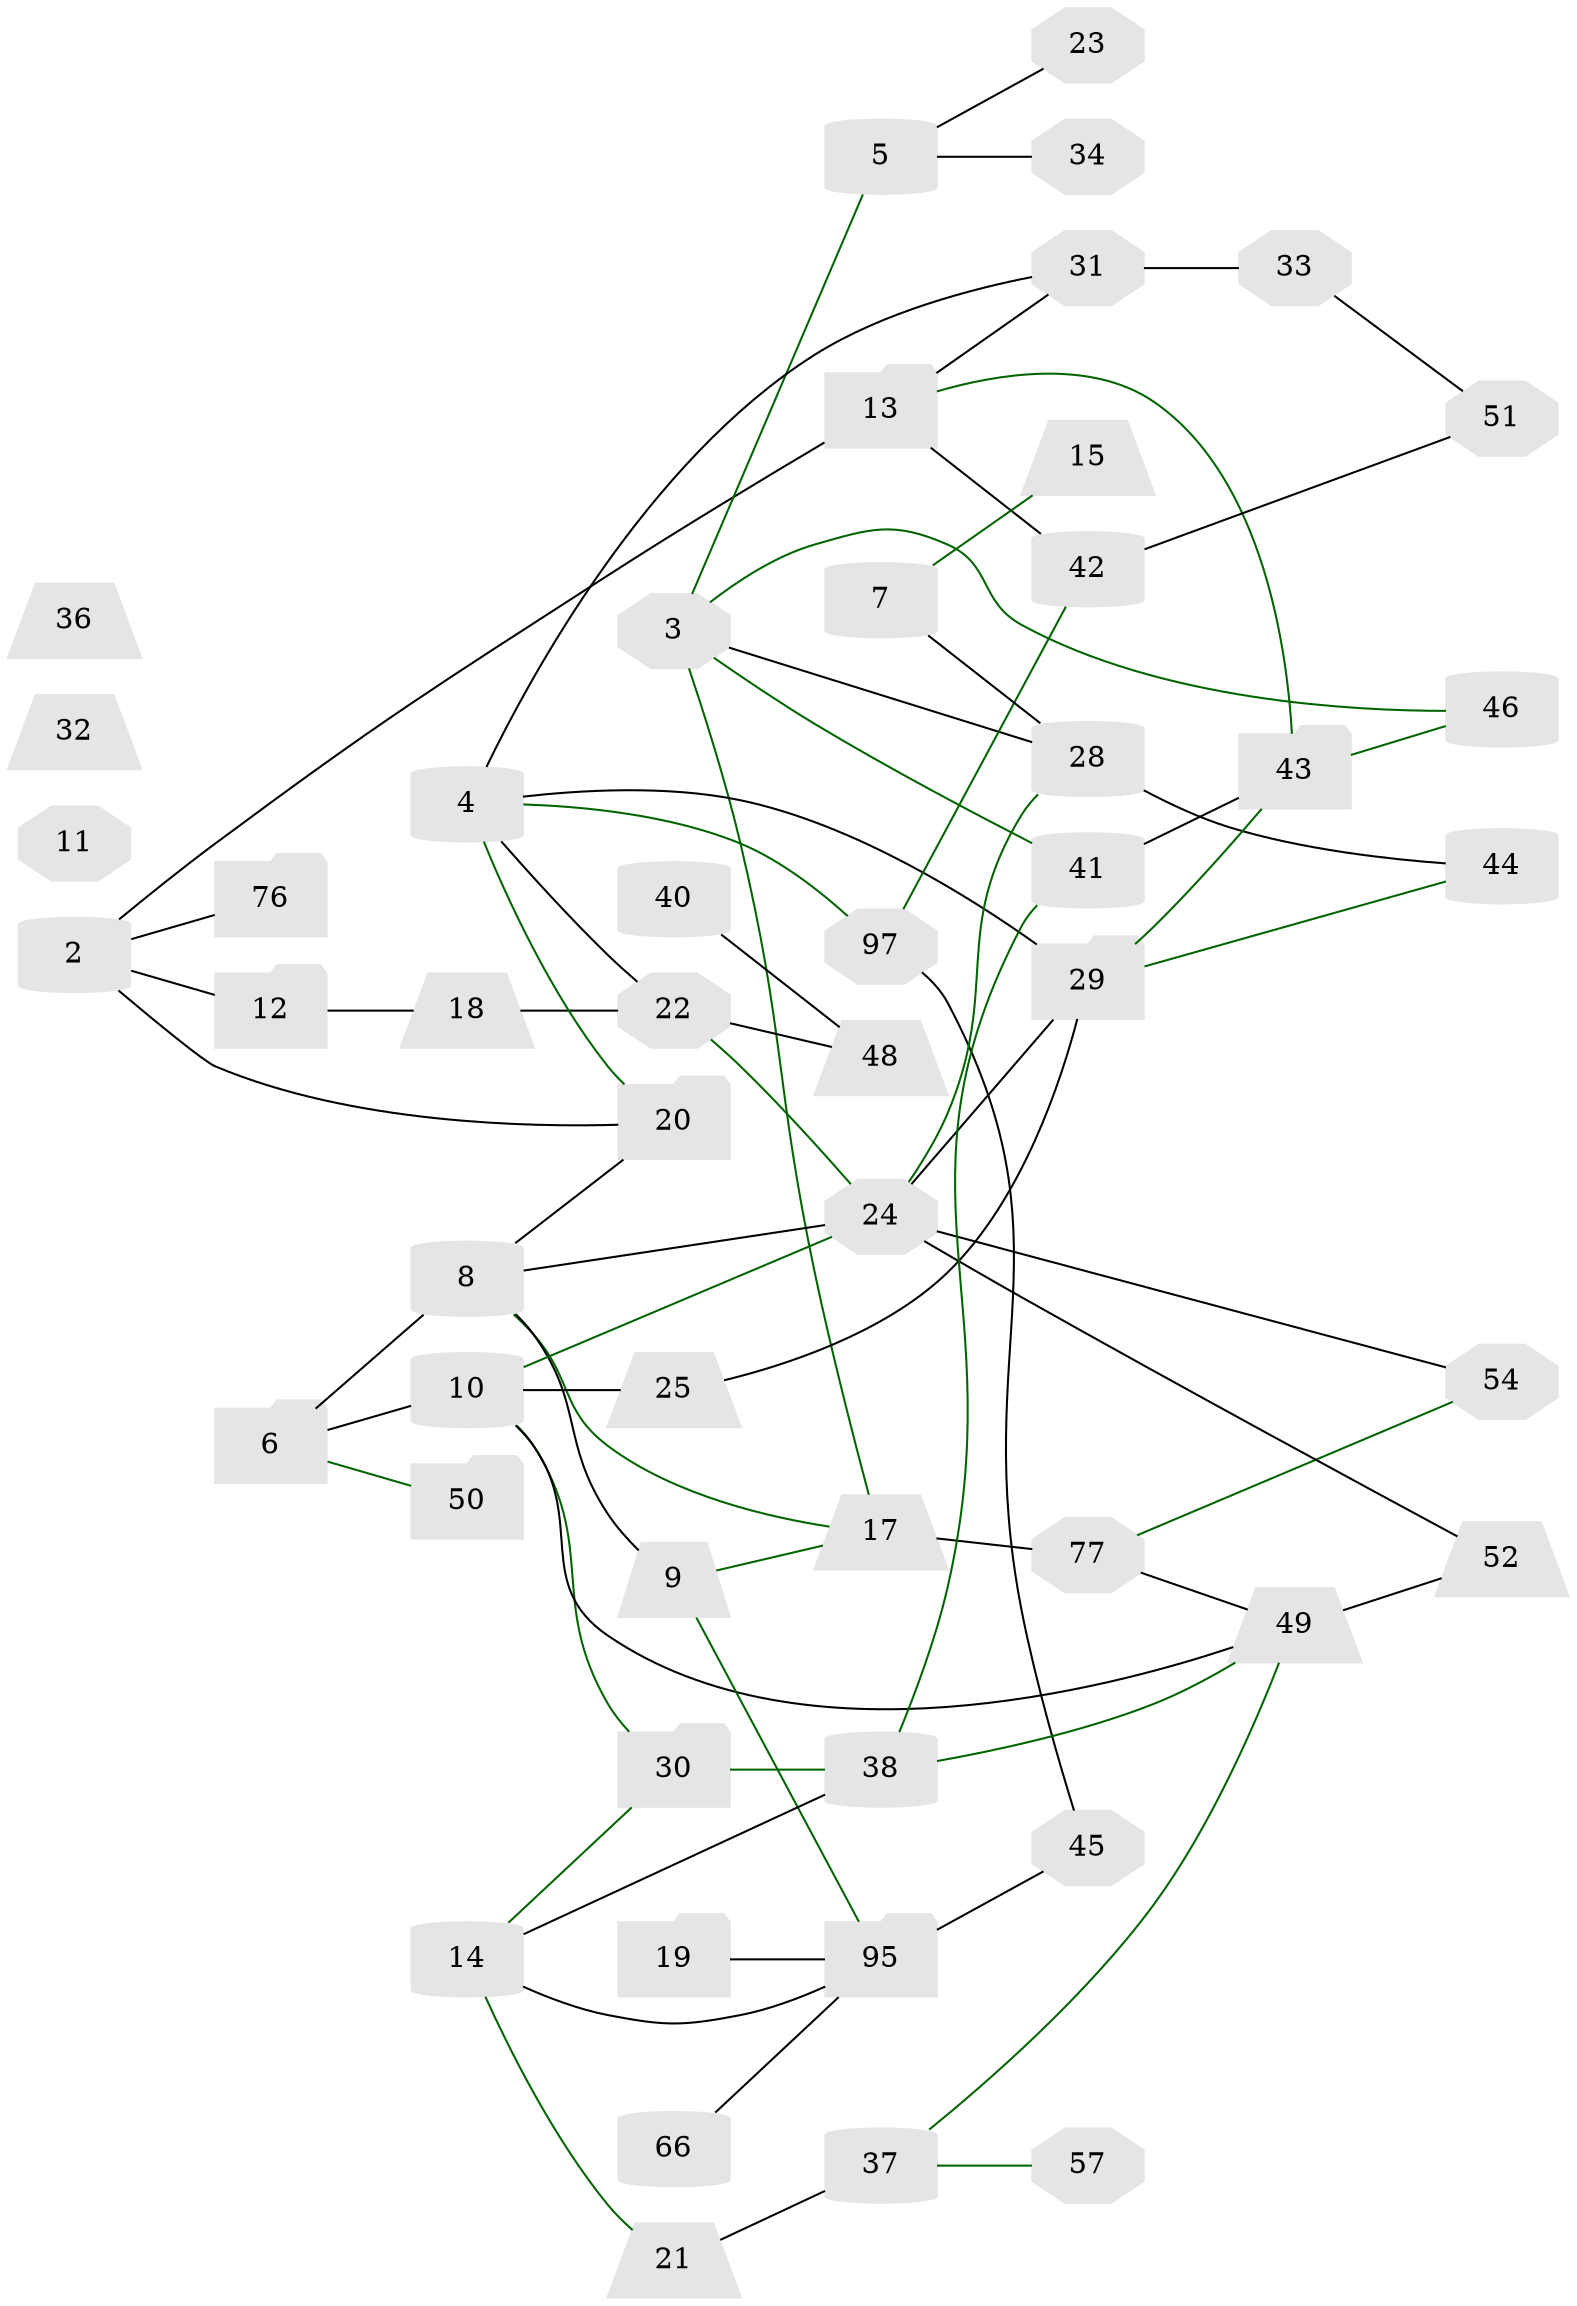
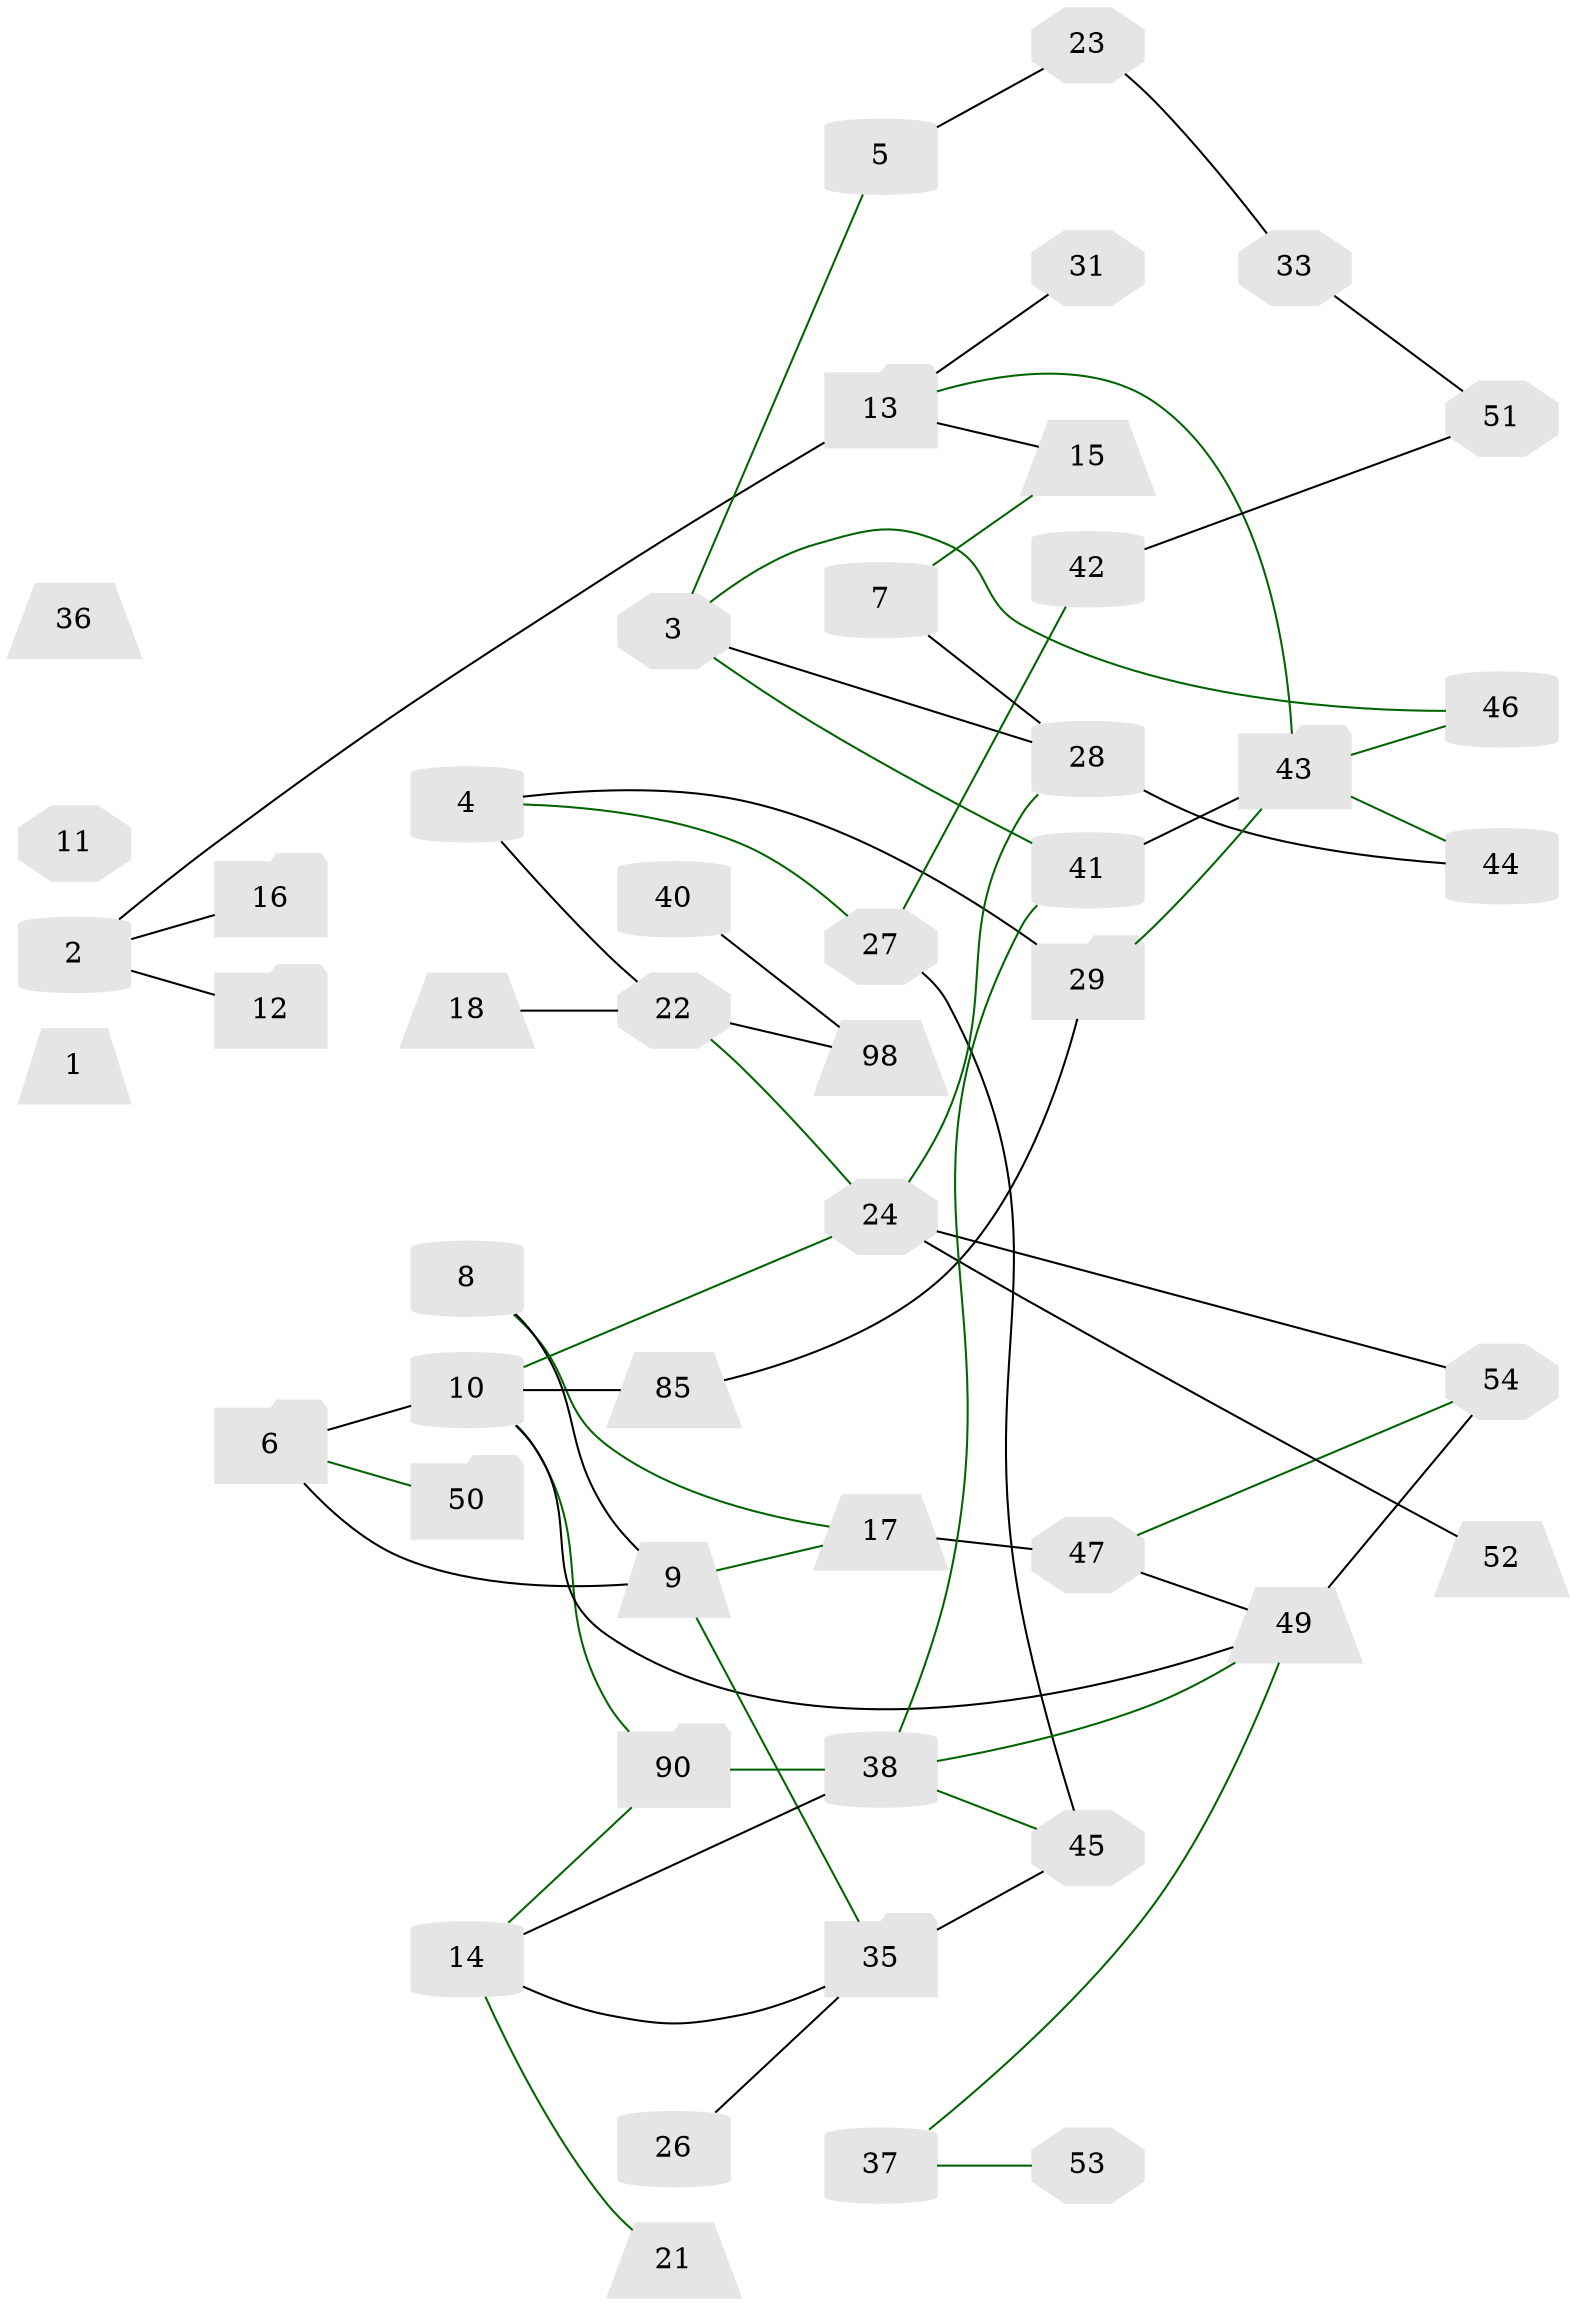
node "34": removed
edge "31" -- "33": now "23" -- "33"
edge "31" -- "4": removed
edge "13" -- "42": now "13" -- "15"
node "32": removed
node "76": label "76" -> "16"
edge "44" -- "29": now "44" -- "43"
node "97": label "97" -> "27"
edge "12" -- "18": removed
node "48": label "48" -> "98"
node "1": added
edge "3" -- "17": removed
edge "29" -- "24": removed
node "20": removed
edge "24" -- "8": removed
edge "8" -- "6": now "9" -- "6"
node "25": label "25" -> "85"
node "77": label "77" -> "47"
edge "52" -- "49": now "54" -- "49"
node "30": label "30" -> "90"
edge "38" -- "45": added
node "19": removed
node "95": label "95" -> "35"
node "66": label "66" -> "26"
node "57": label "57" -> "53"
edge "37" -- "21": removed
